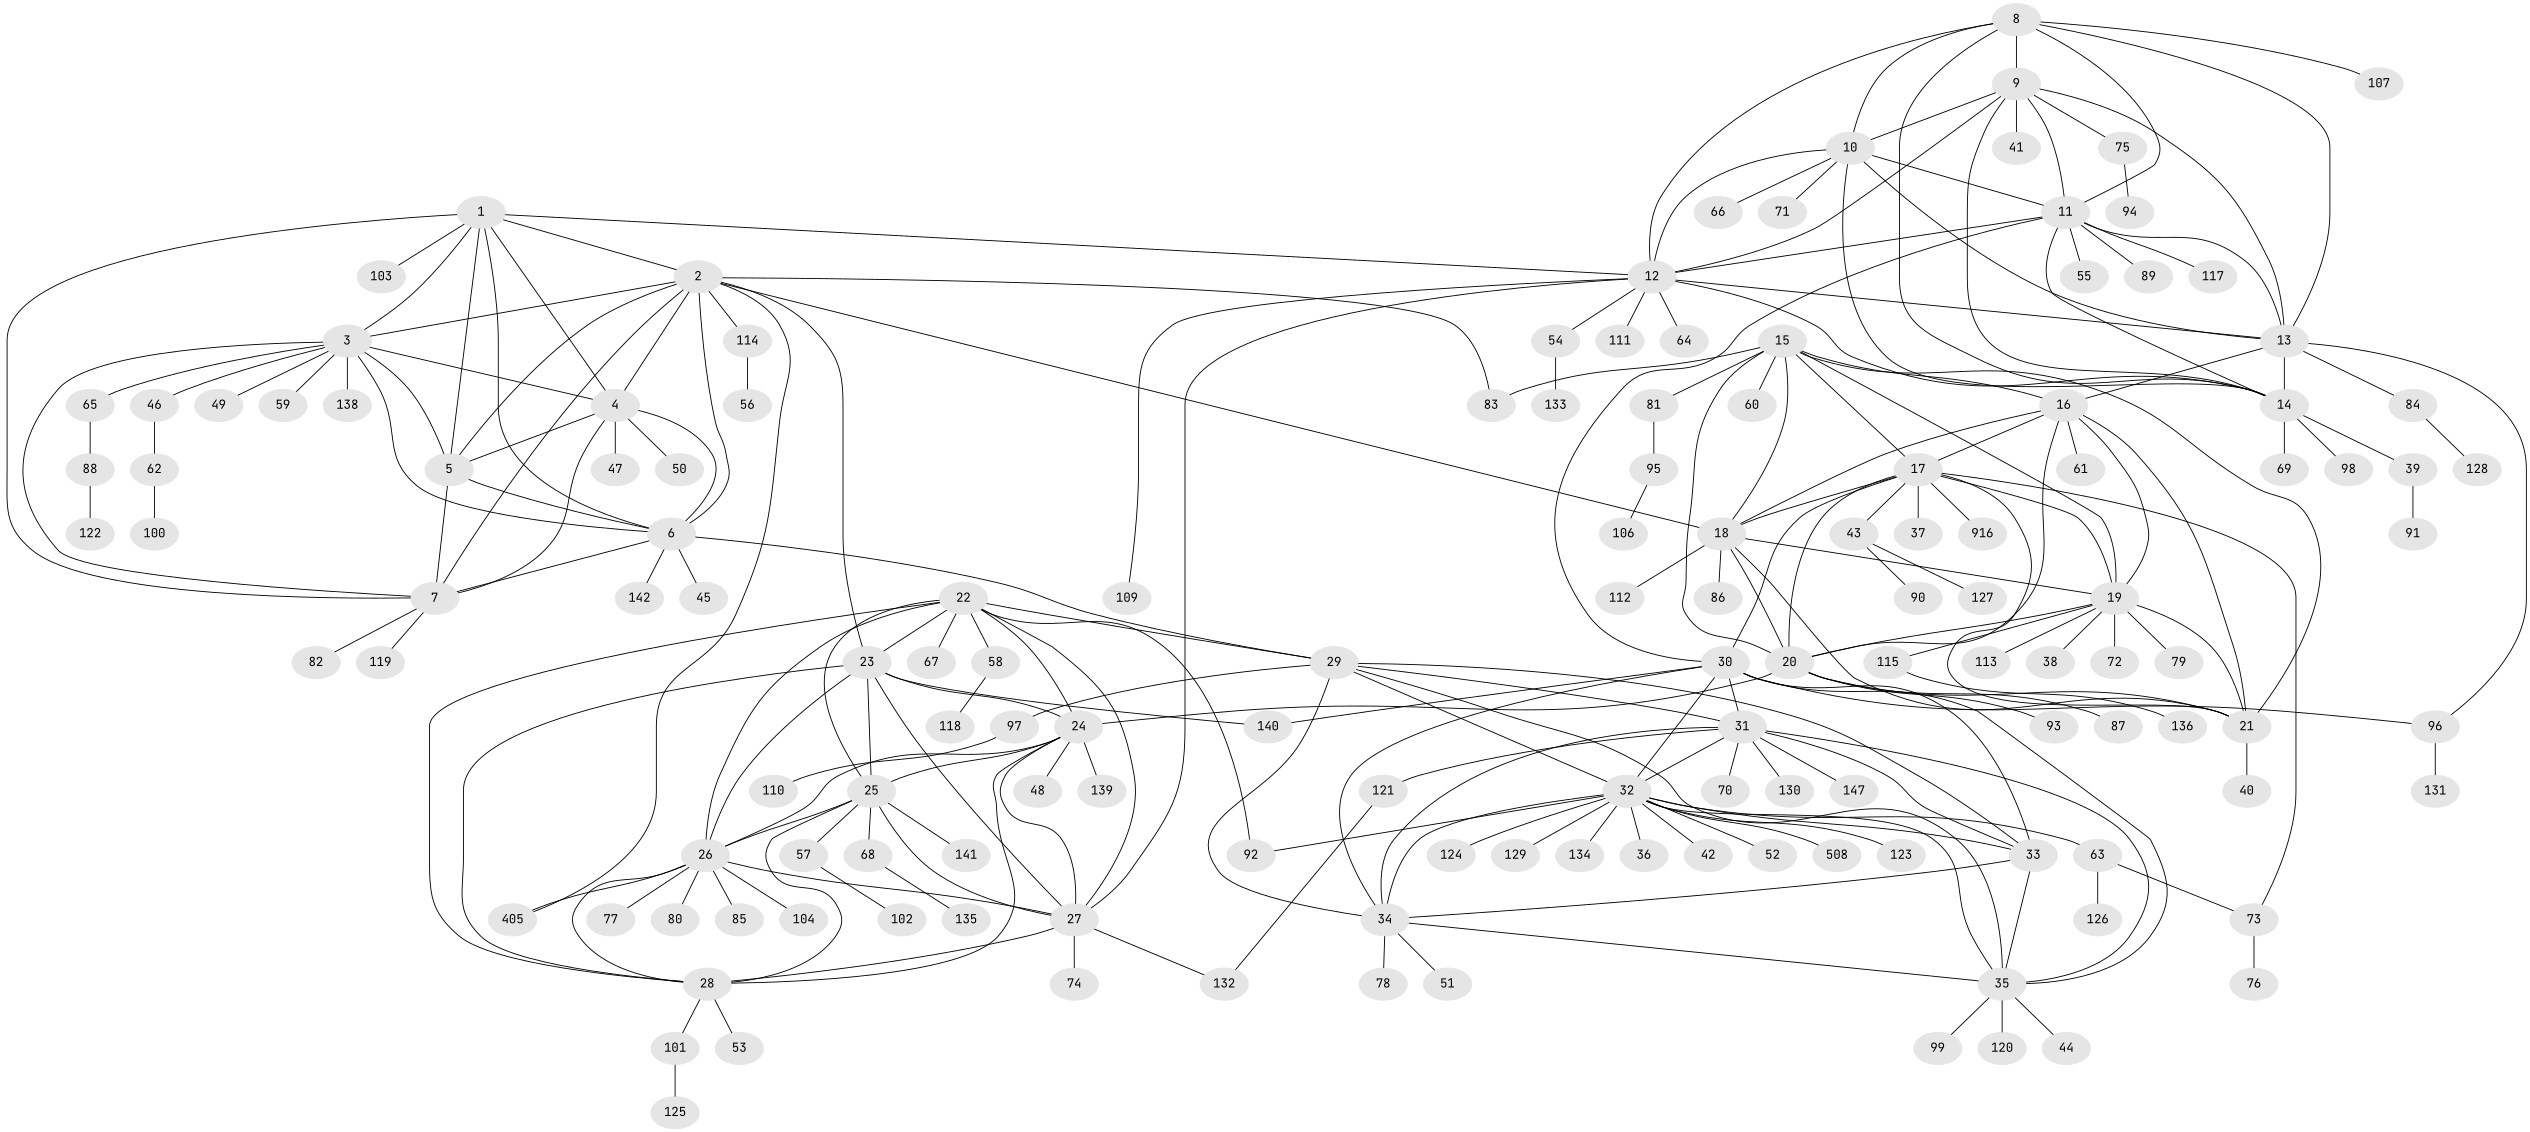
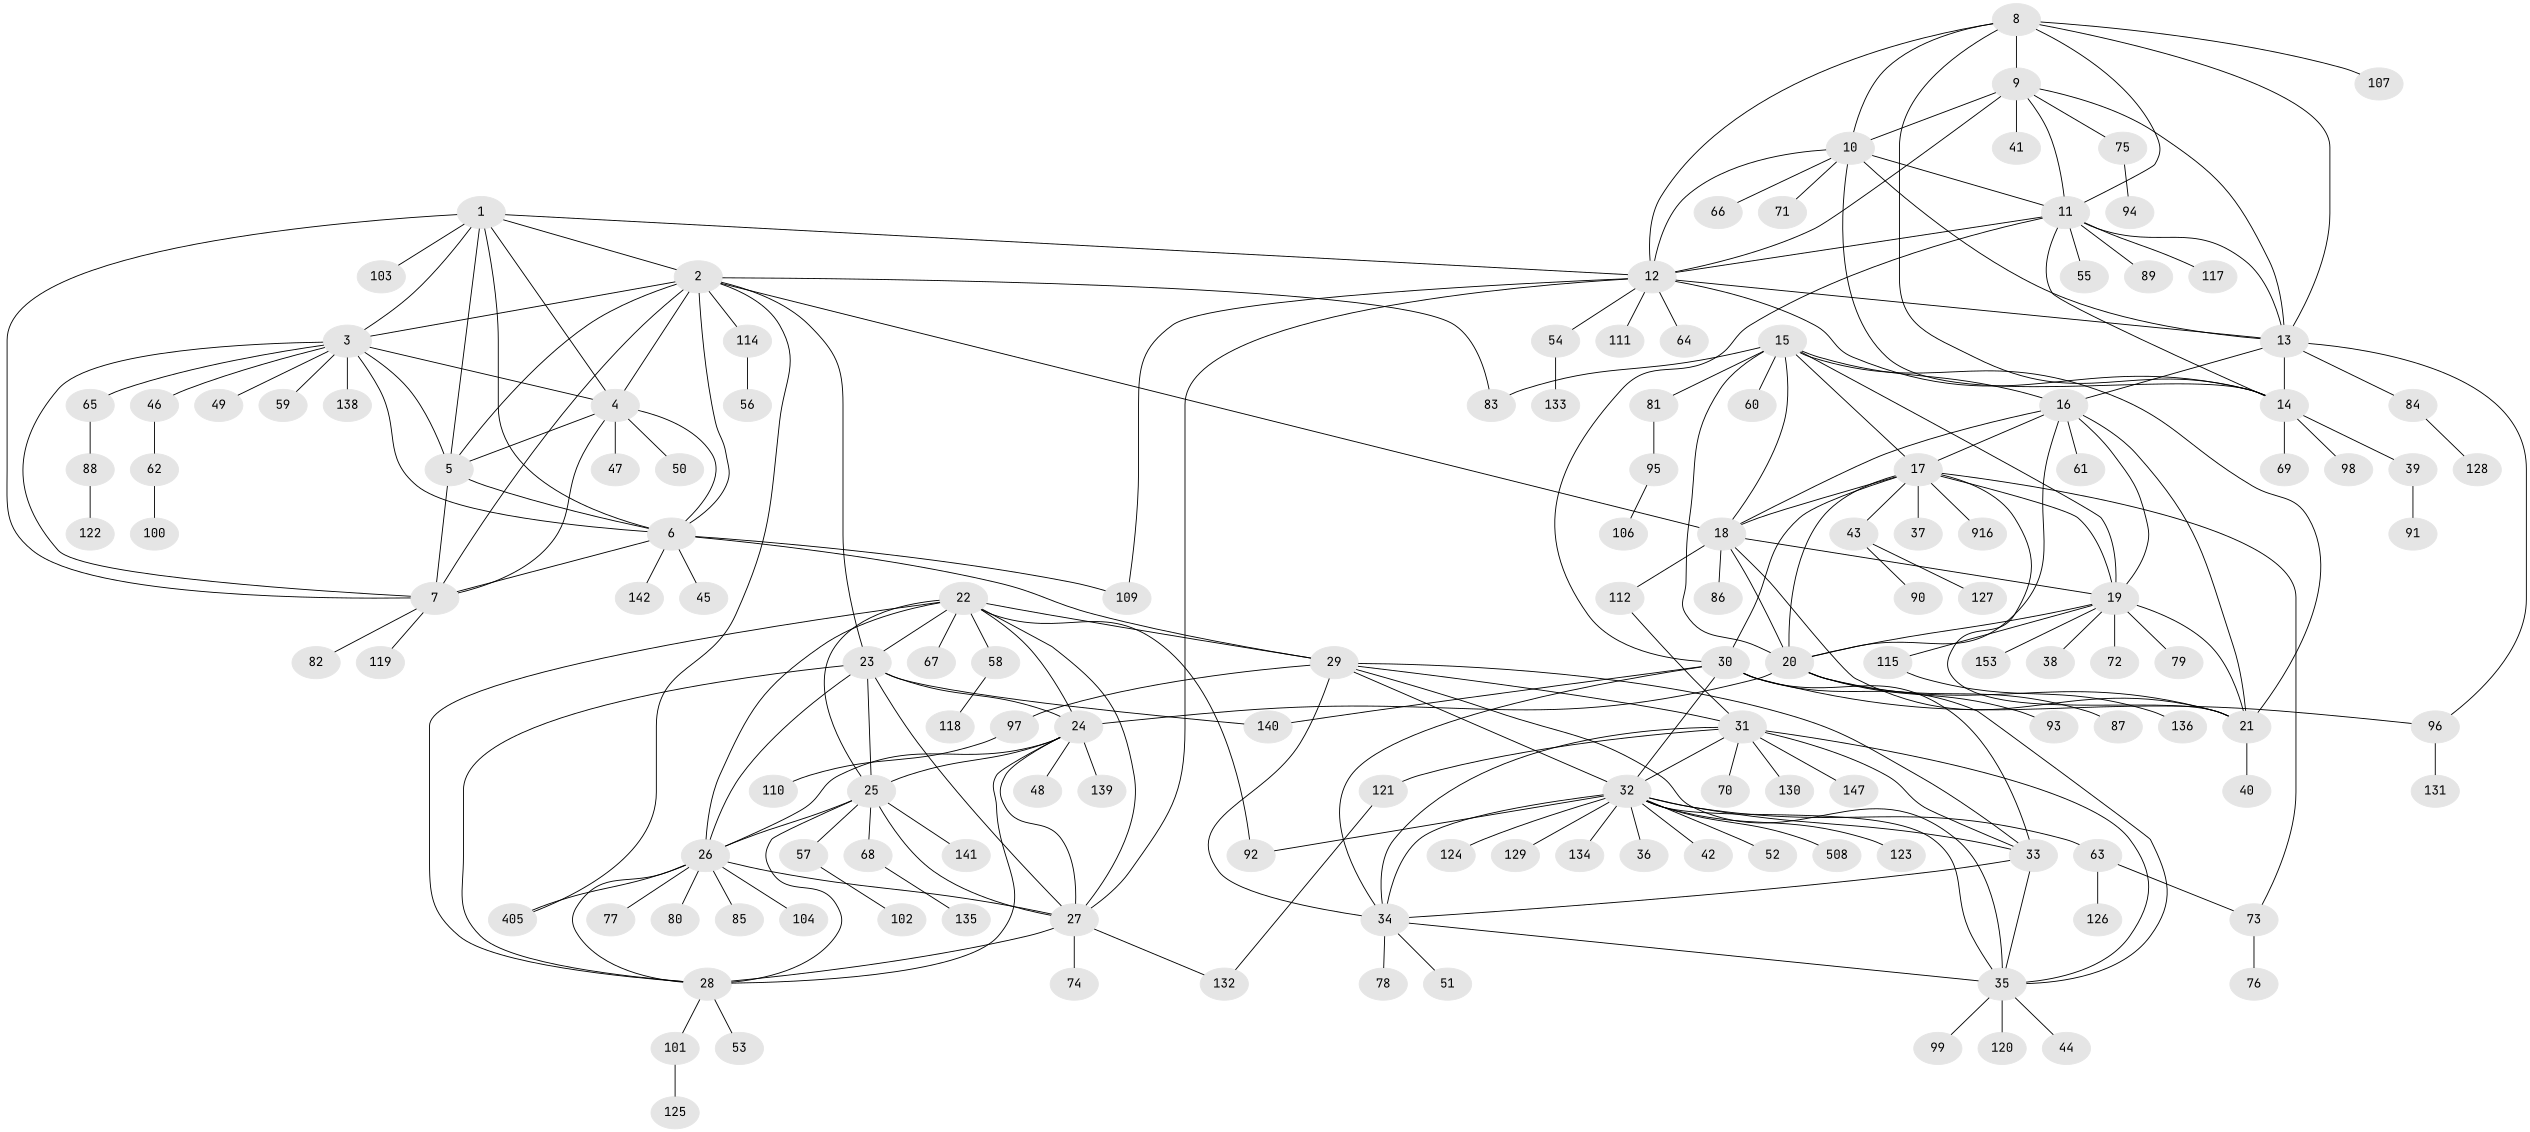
edge "9" -- "14": removed
edge "6" -- "109": added
node "113": label "113" -> "153"
edge "30" -- "31": now "112" -- "31"
